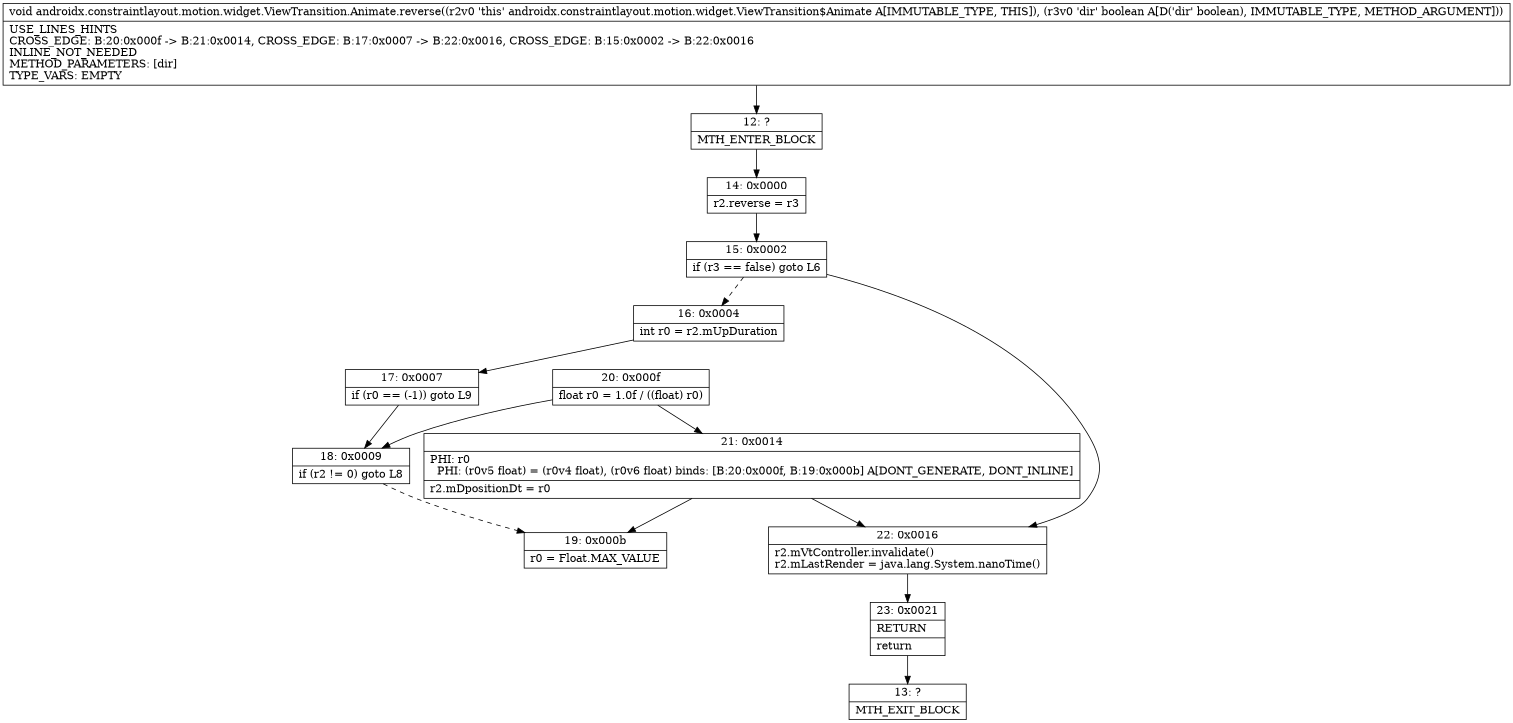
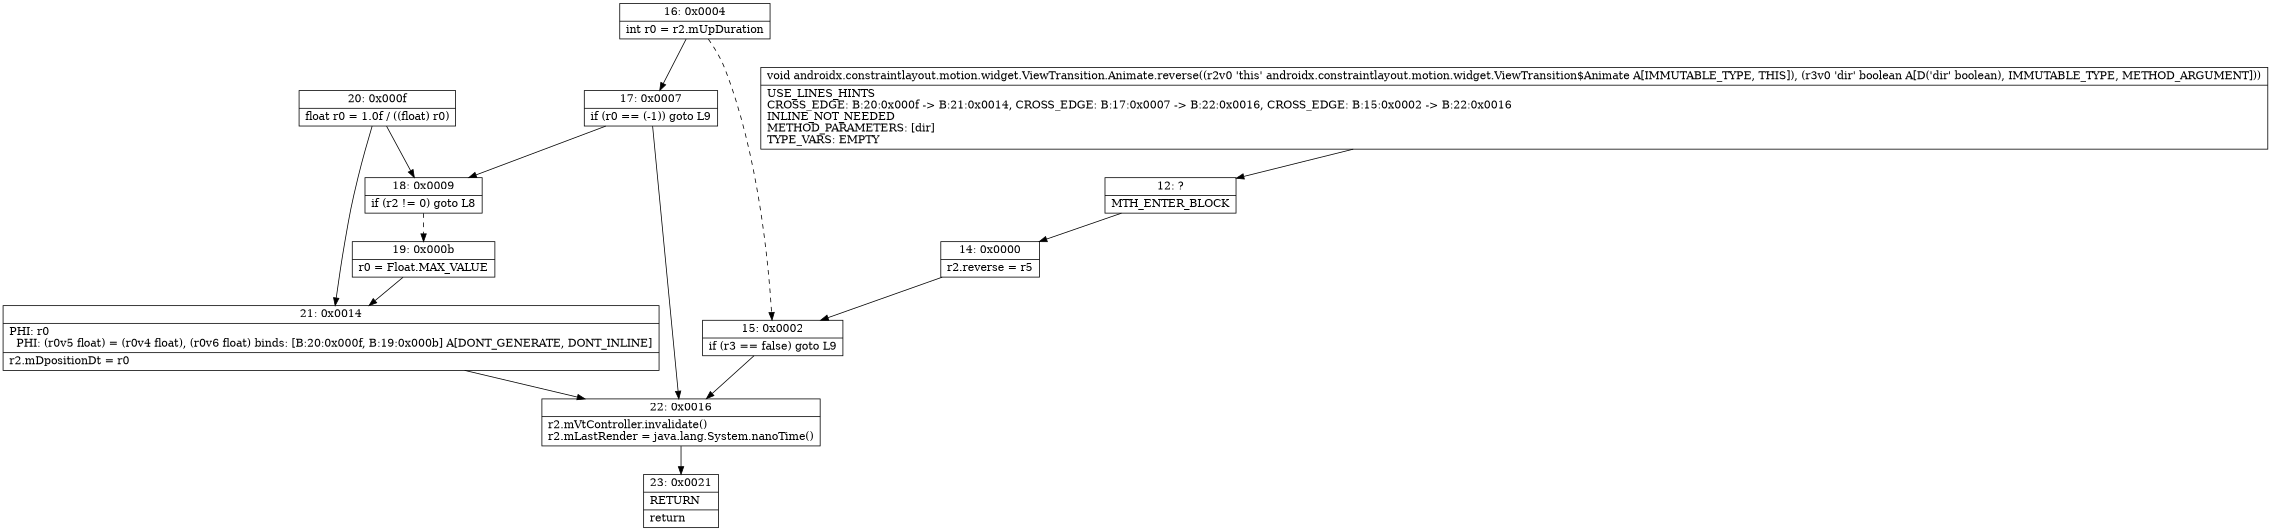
node "14: 0x0000": text "r2.reverse = r3" -> "r2.reverse = r5"
edge "17: 0x0007" -> "22: 0x0016": added
node "15: 0x0002": text "if (r3 == false) goto L6" -> "if (r3 == false) goto L9"
edge "15: 0x0002" -> "16: 0x0004": reversed
edge "21: 0x0014" -> "19: 0x000b": reversed
node "13: ?": removed
